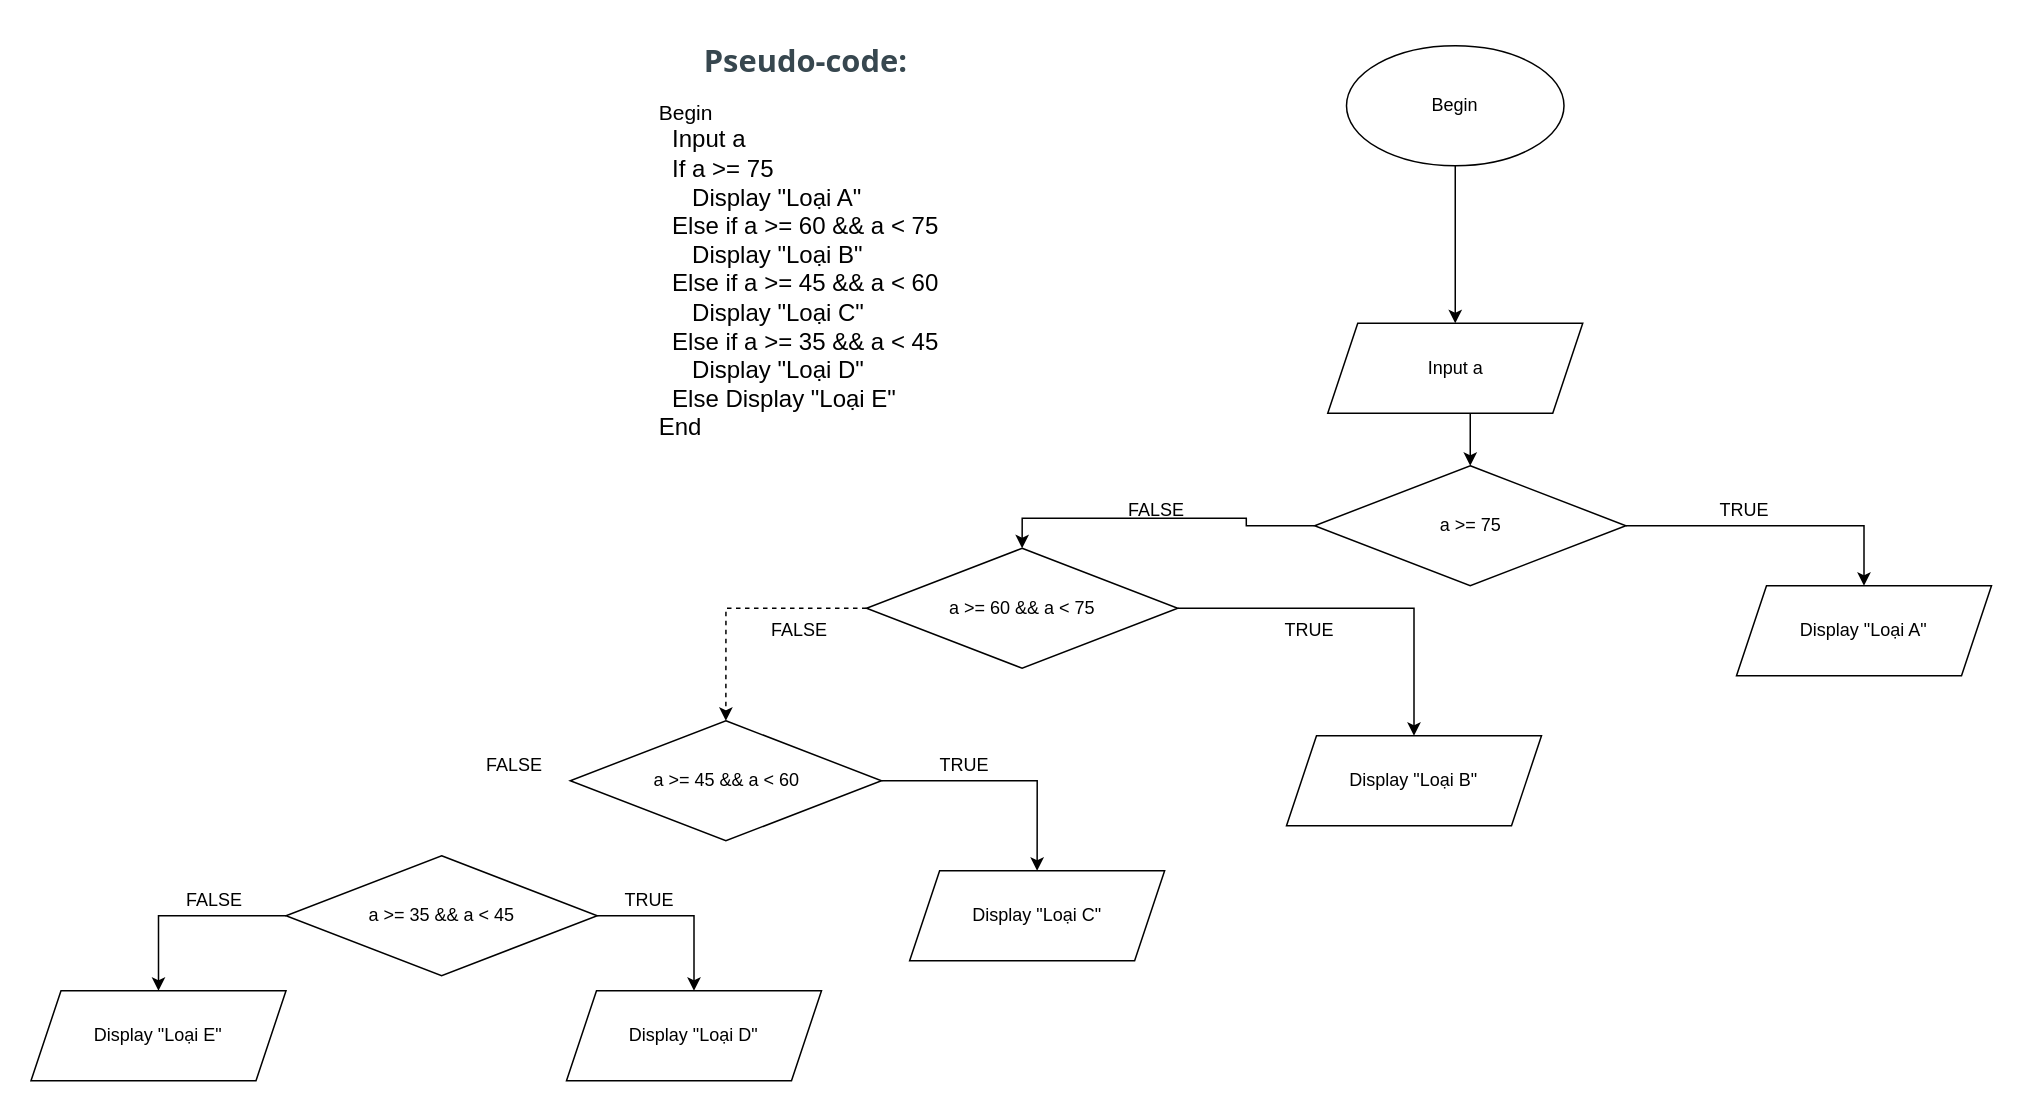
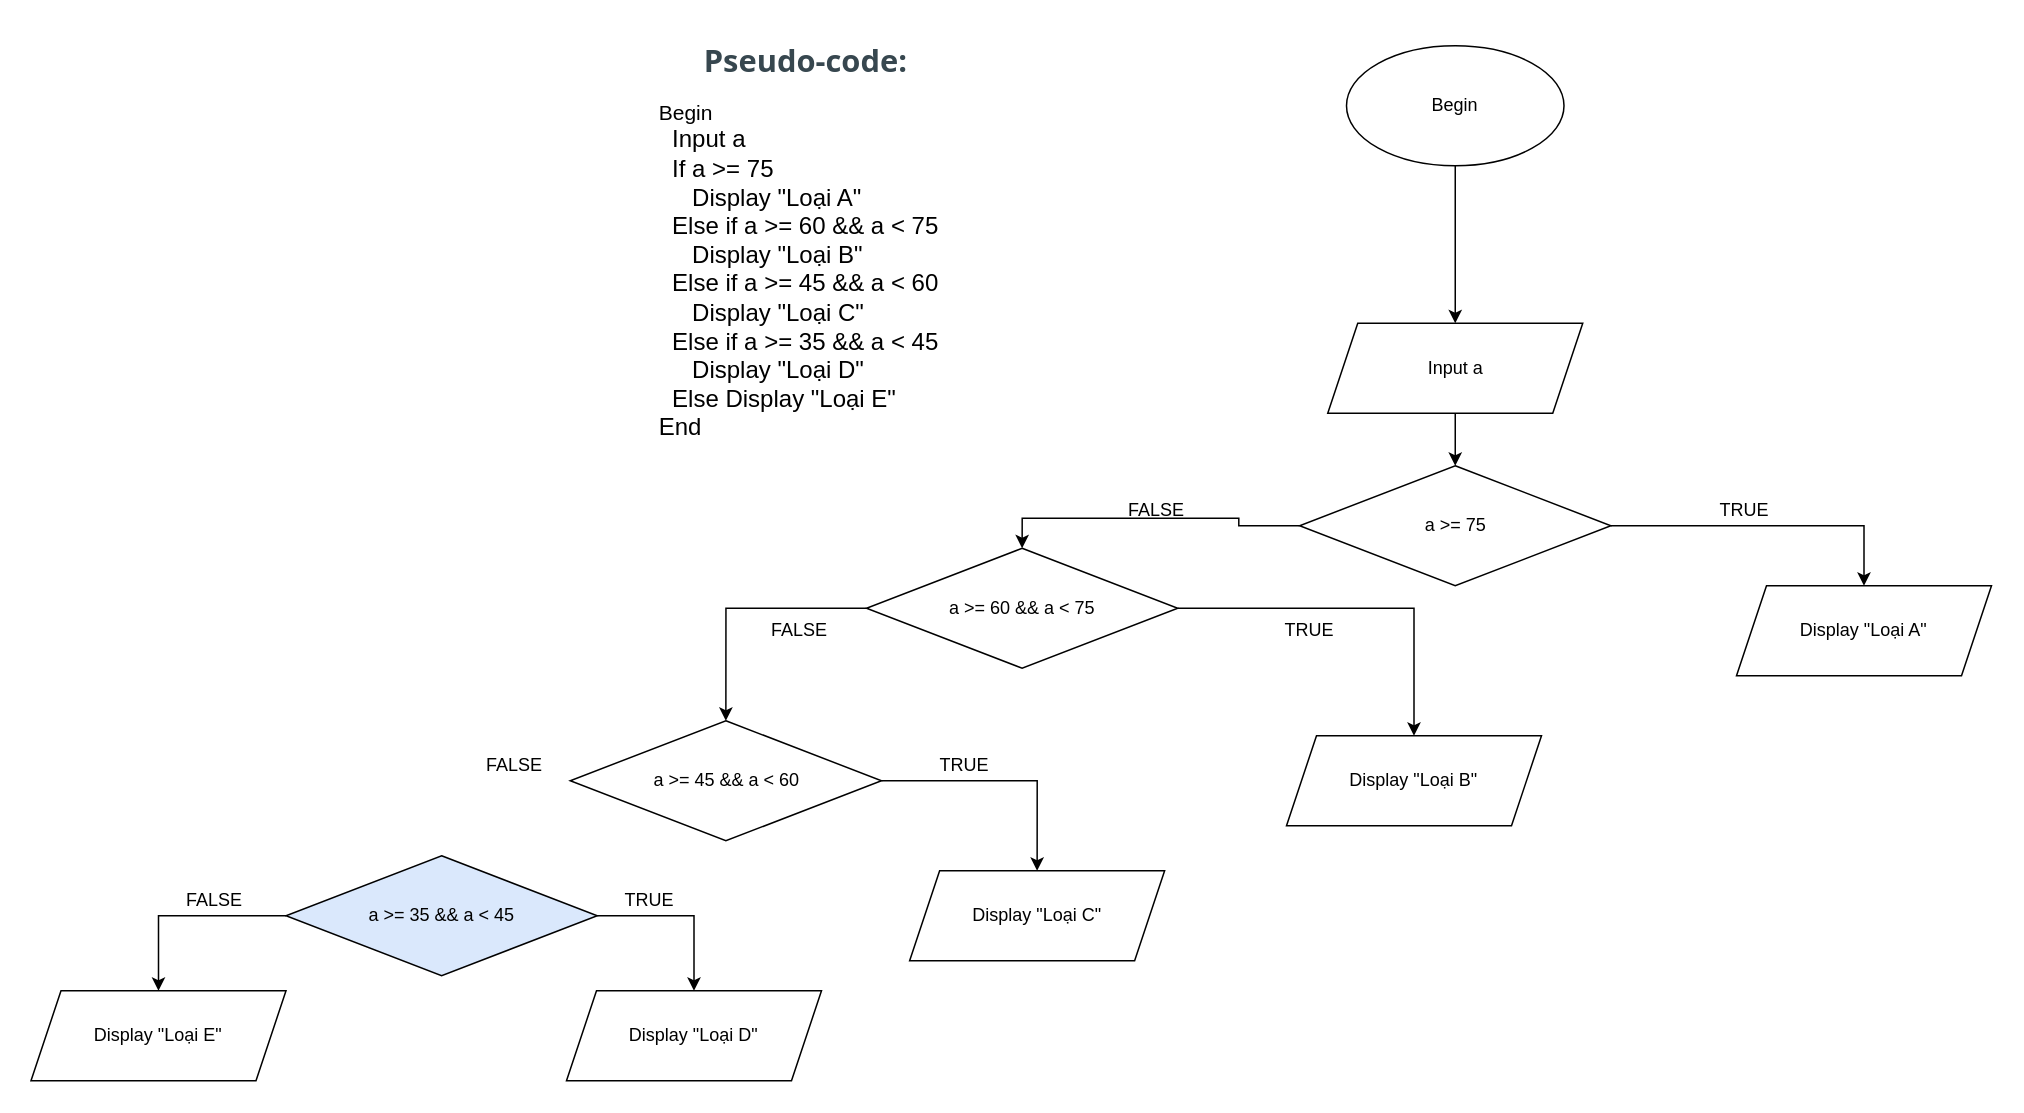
node "a >= 75": moved (1470, 526) -> (1455, 526)
edge "a >= 60 && a < 75" -> "a >= 45 && a < 60": style dashed -> solid
node "a >= 35 && a < 45": fillcolor #ffffff -> #dae8fc
